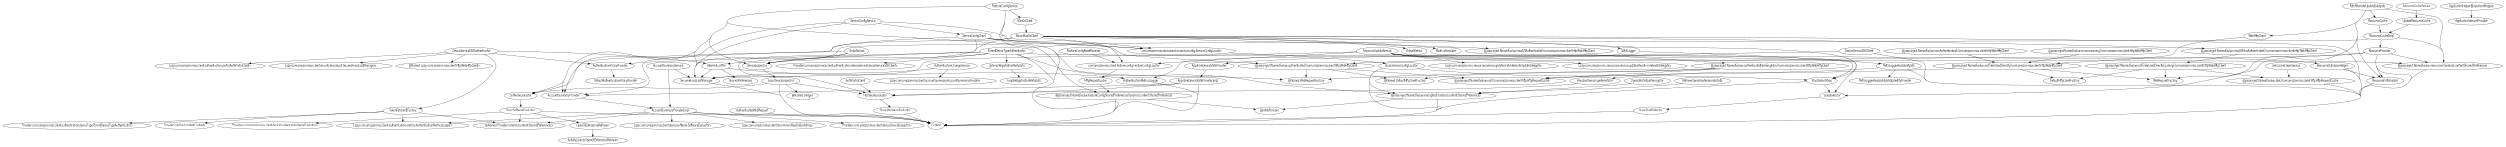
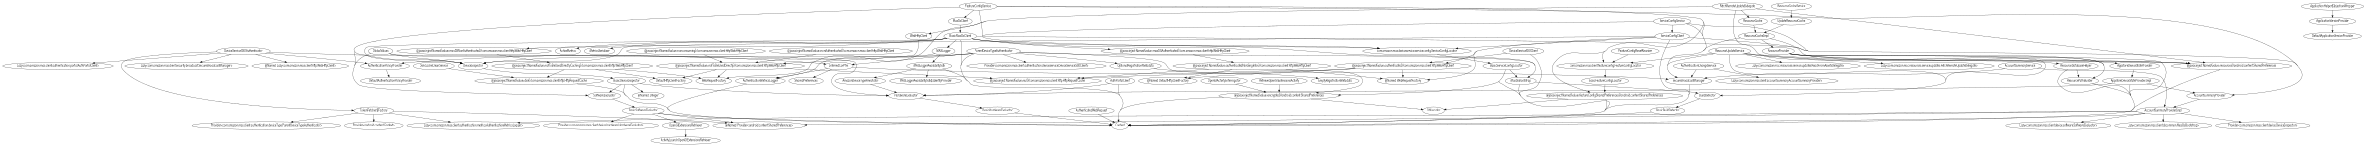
node "DefaultApplicationVersionProvider": added
node "HttpRequestCache": label "HttpRequestCache" -> "BasicFeatureConfigLocator"
edge "AuthPortalClient" -> "Context": added
node "IdentityProvider": label "IdentityProvider" -> "Obfuscator"
